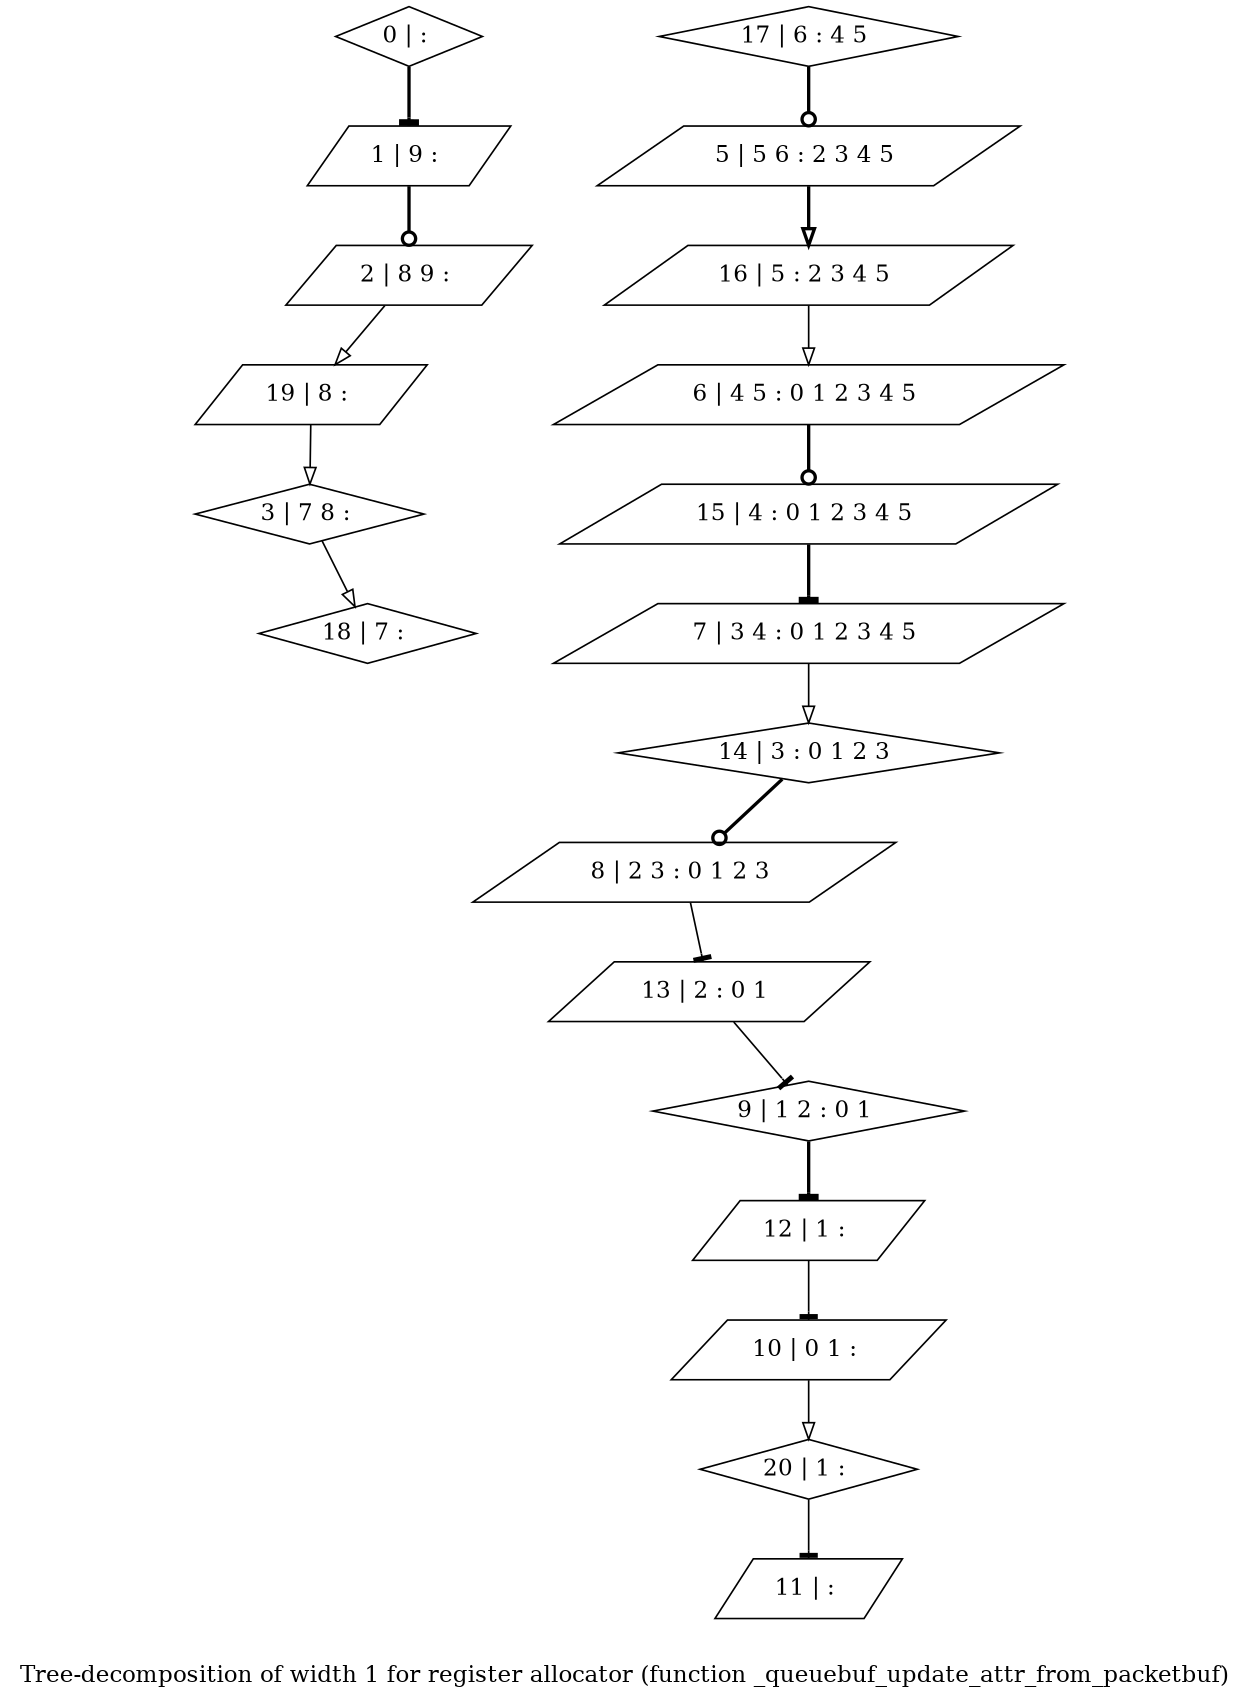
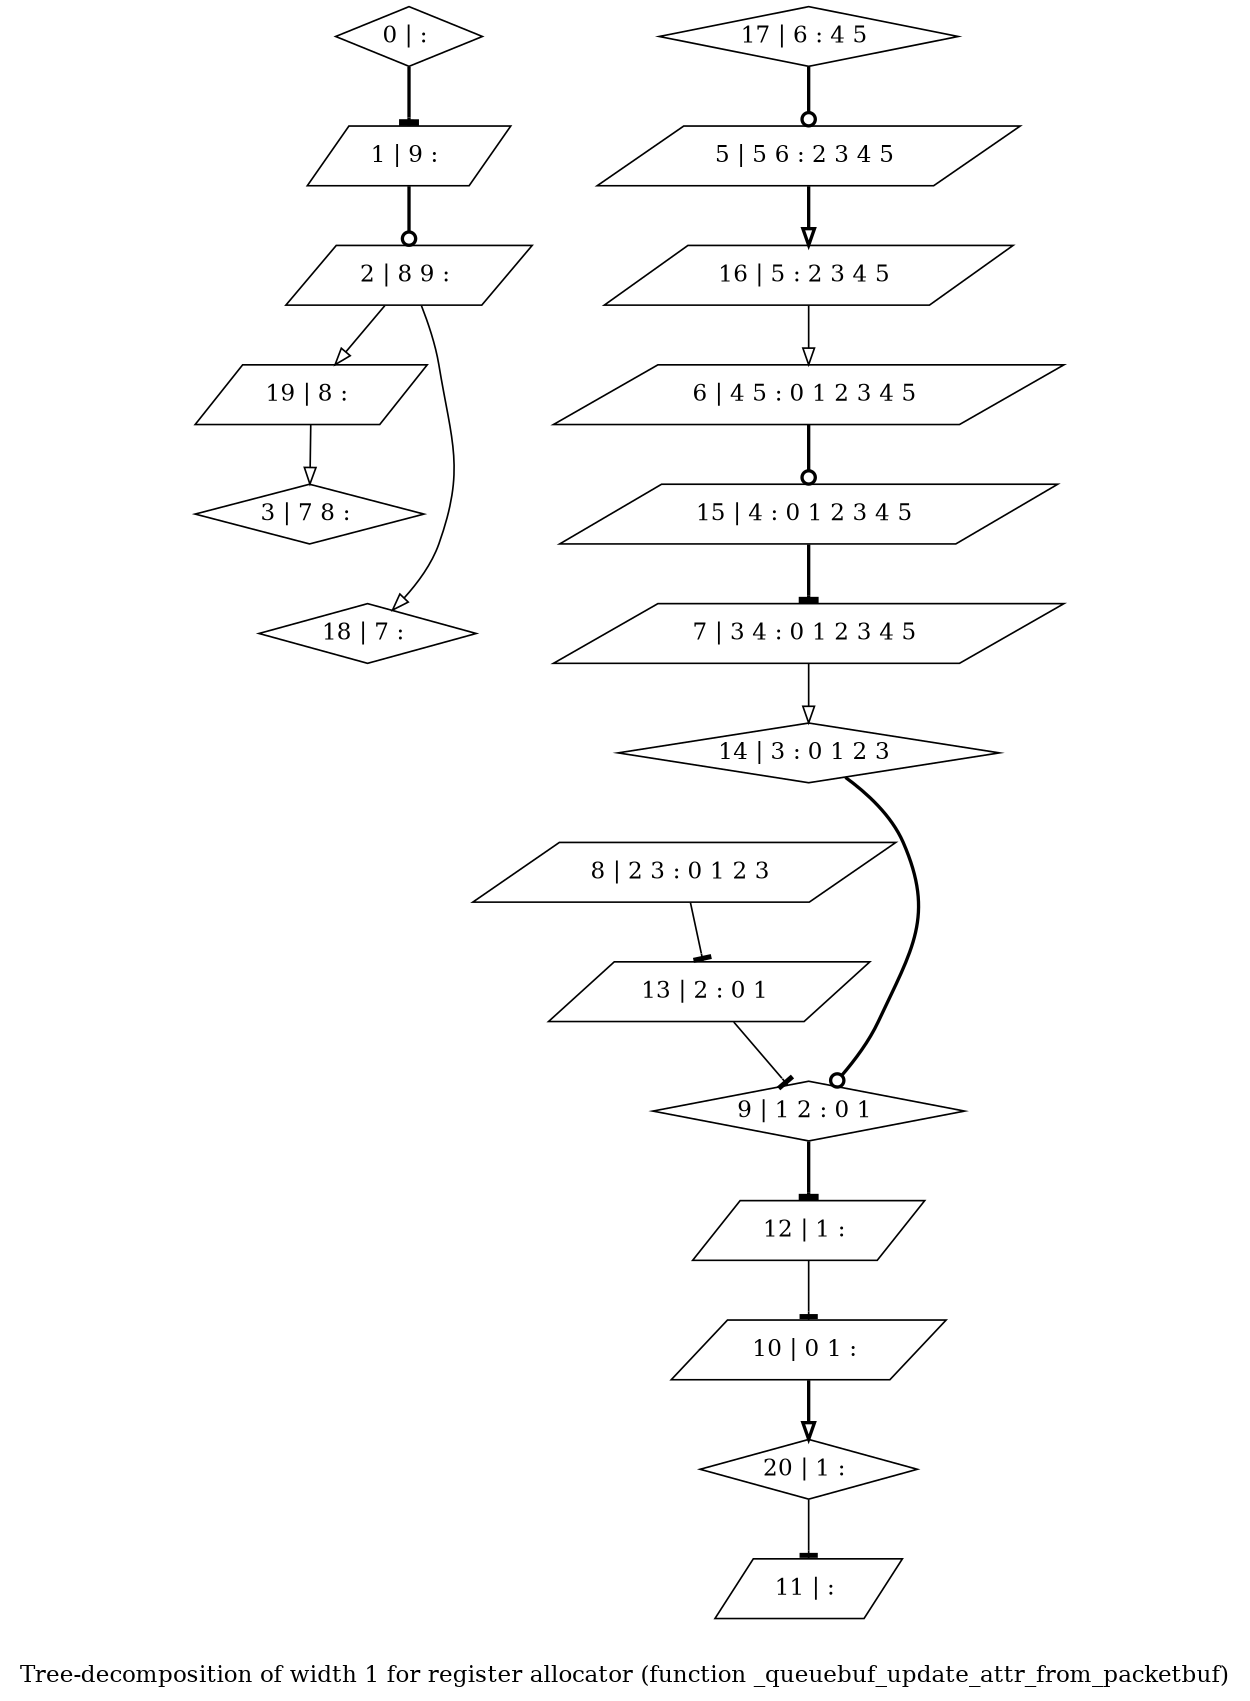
edge "3 | 7 8 :" -> "18 | 7 :": now "2 | 8 9 :" -> "18 | 7 :"
edge "14 | 3 : 0 1 2 3" -> "8 | 2 3 : 0 1 2 3": now "14 | 3 : 0 1 2 3" -> "9 | 1 2 : 0 1"
edge "10 | 0 1 :" -> "20 | 1 :": style solid -> bold
